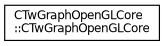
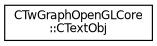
node "CTwGraphOpenGLCore ::CTwGraphOpenGLCore": label "CTwGraphOpenGLCore ::CTwGraphOpenGLCore" -> "CTwGraphOpenGLCore ::CTextObj"
